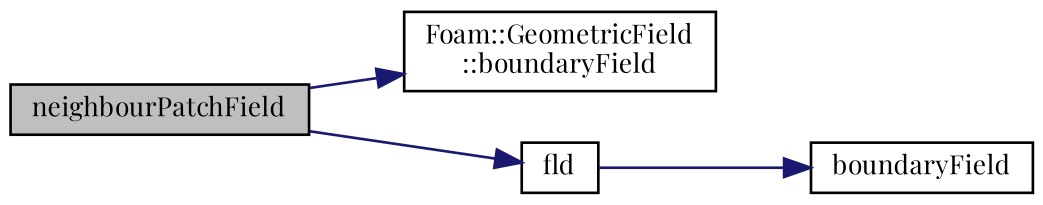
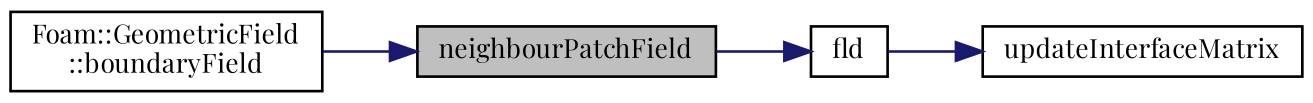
edge "neighbourPatchField" -> "Foam::GeometricField ::boundaryField": reversed
node "boundaryField": label "boundaryField" -> "updateInterfaceMatrix"
